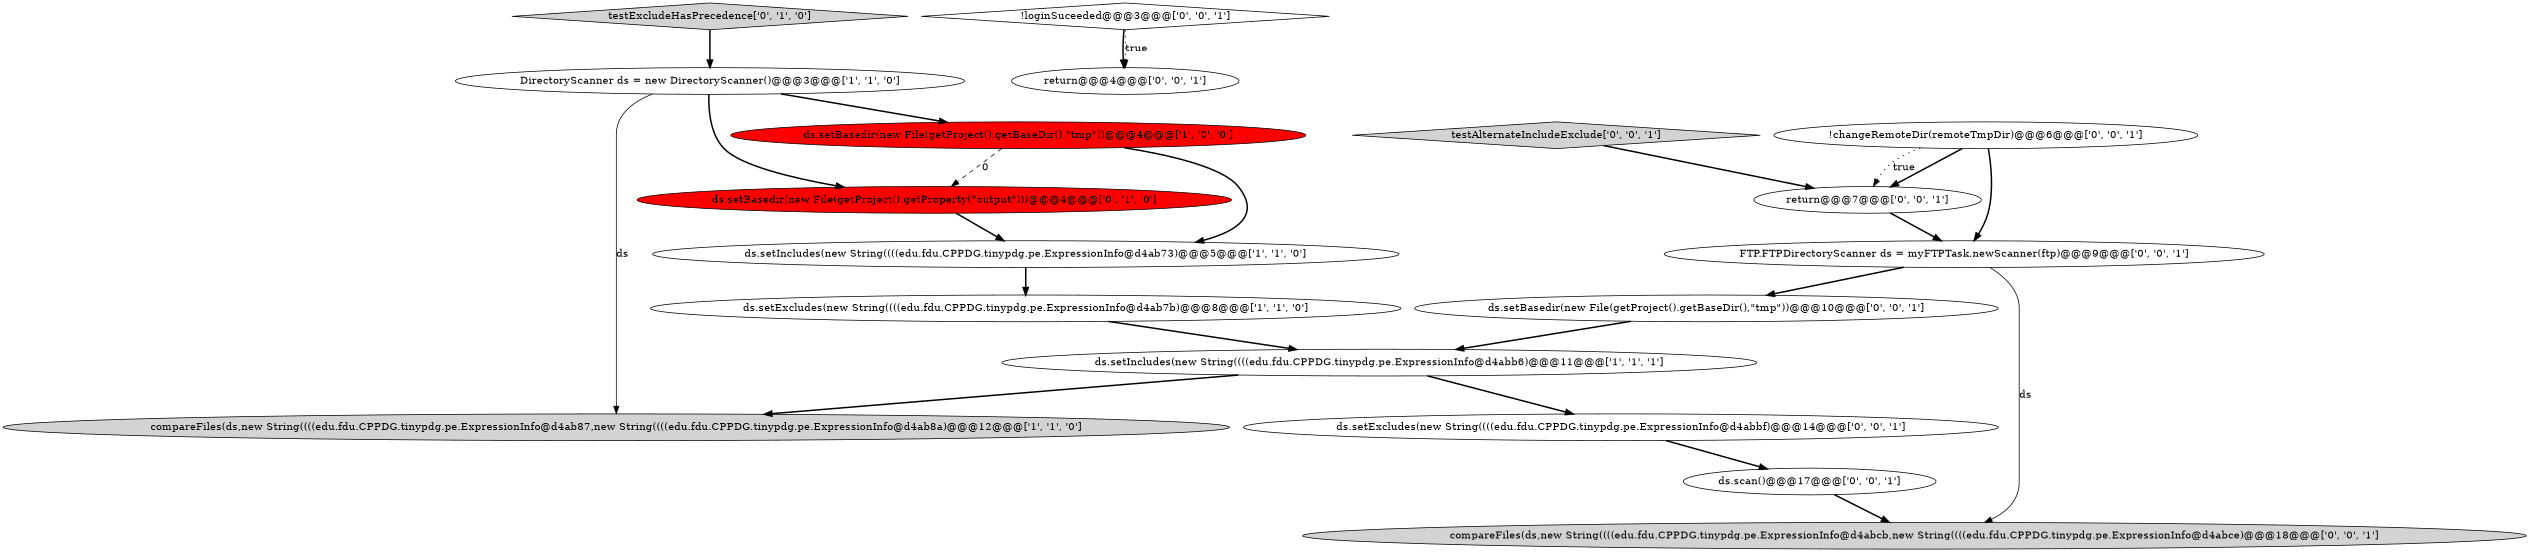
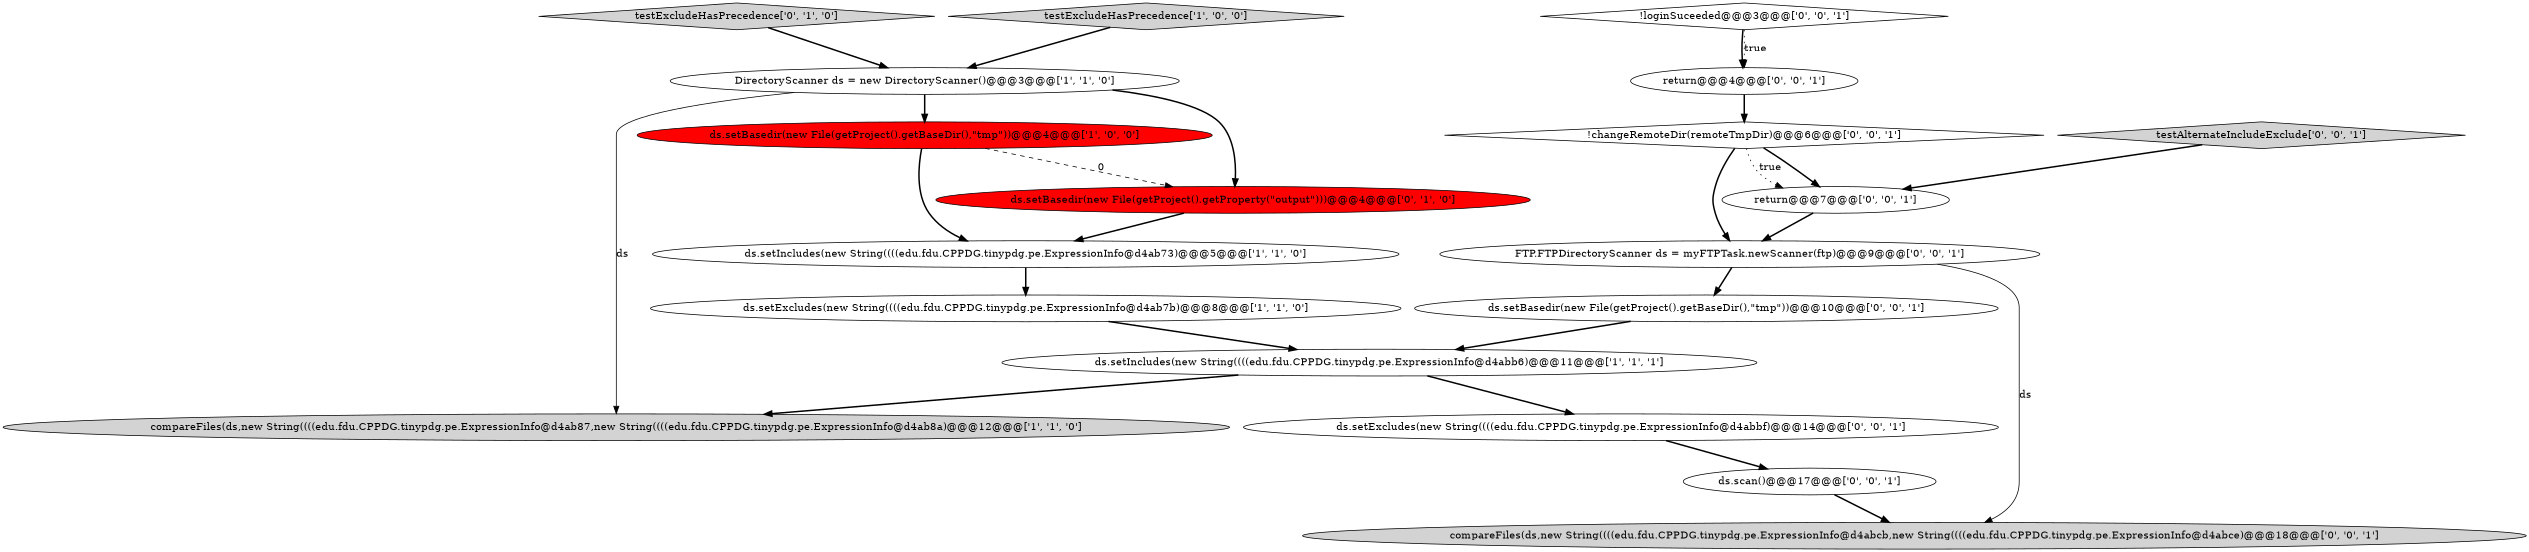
node "testExcludeHasPrecedence['1', '0', '0']": added
edge "return@@@4@@@['0', '0', '1']" -> "!changeRemoteDir(remoteTmpDir)@@@6@@@['0', '0', '1']": added
node "!changeRemoteDir(remoteTmpDir)@@@6@@@['0', '0', '1']": shape ellipse -> diamond
